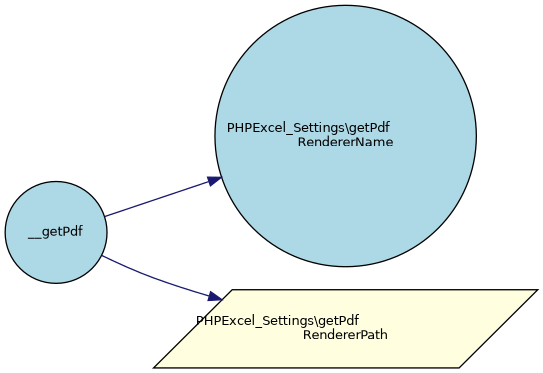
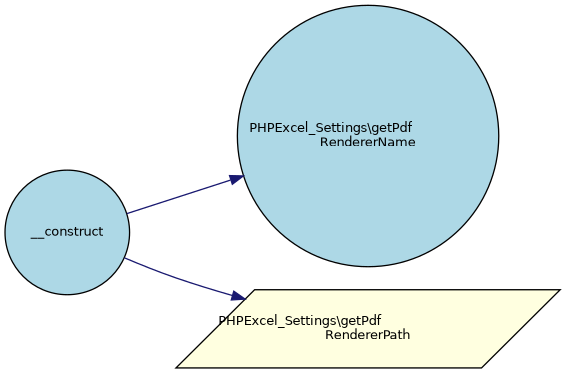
node "__getPdf": label "__getPdf" -> "__construct"
